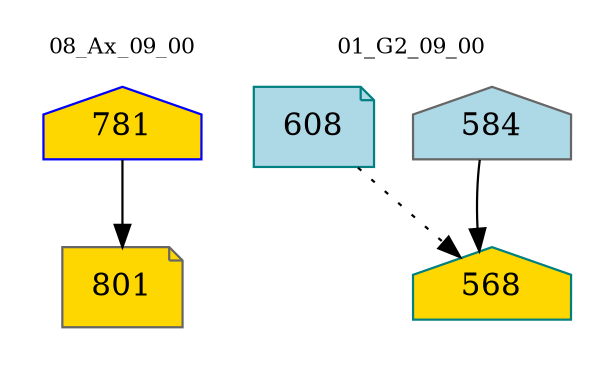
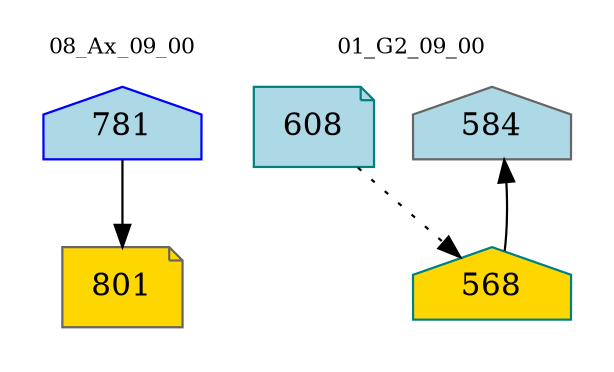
node "781": fillcolor gold -> lightblue
edge "584" -> "568": reversed
